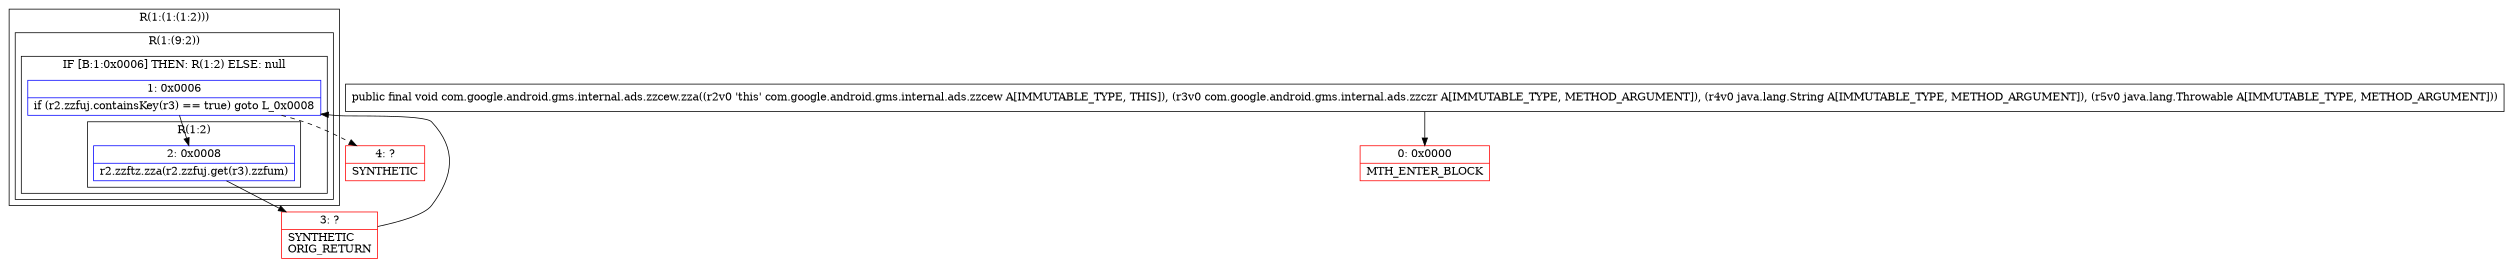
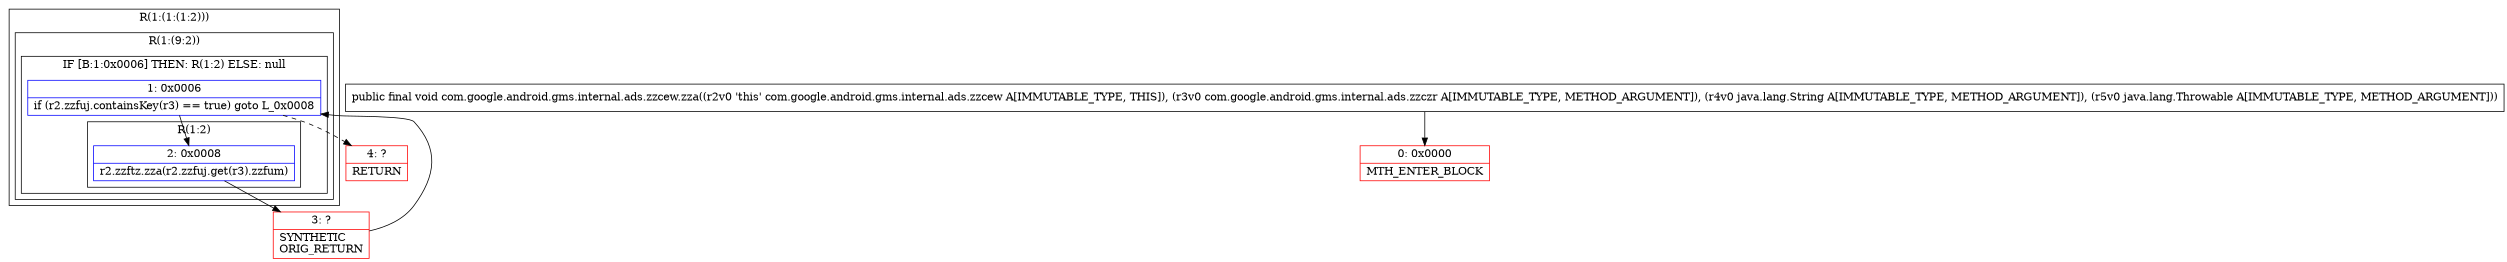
node "4: ?": text "SYNTHETIC" -> "RETURN"
